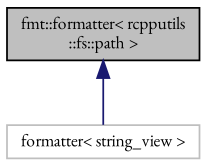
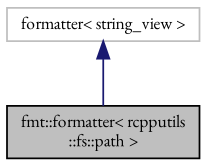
edge "formatter< string_view >" -> "fmt::formatter< rcpputils ::fs::path >": reversed
